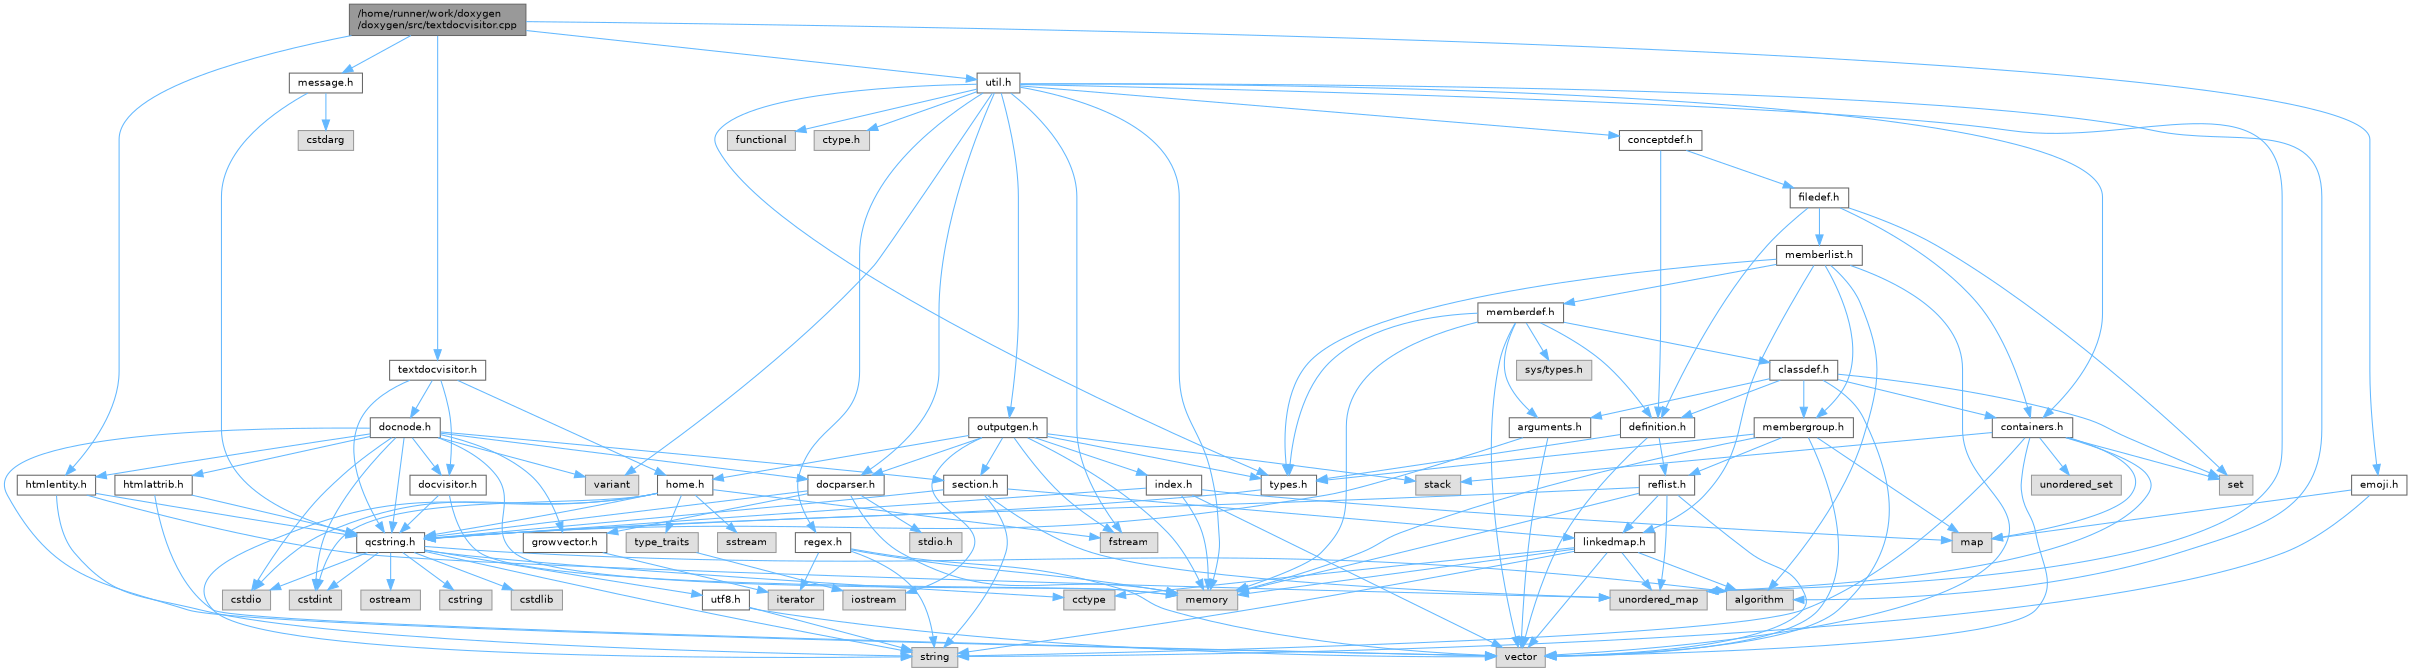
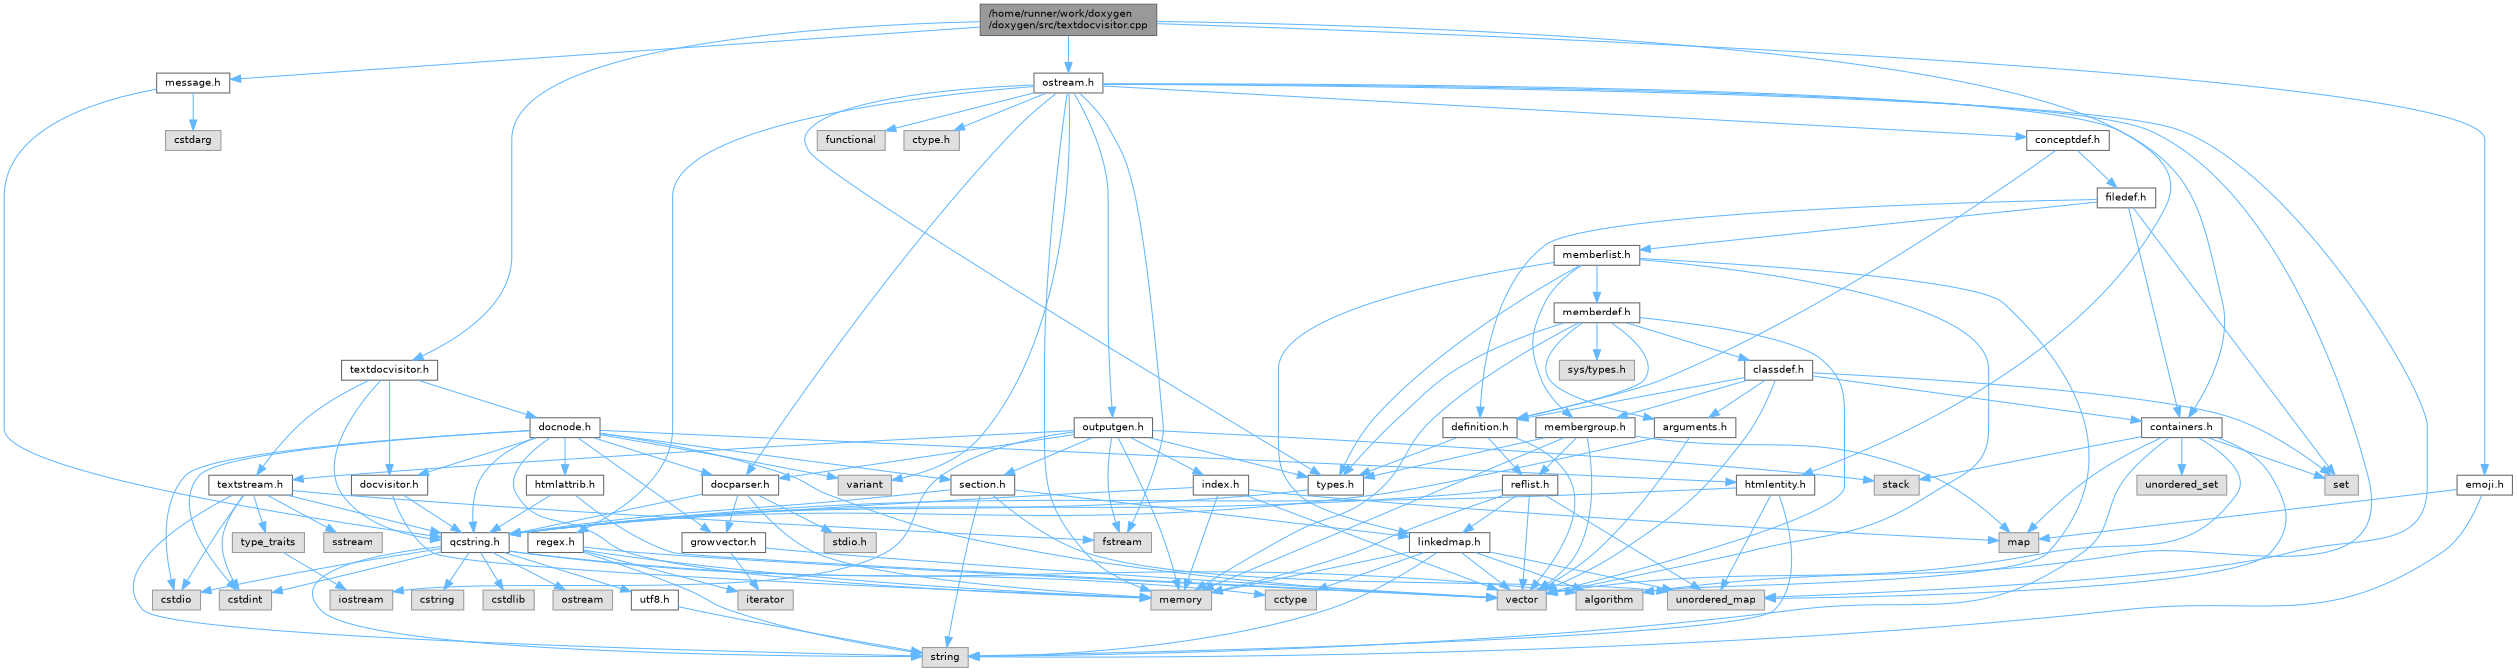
node "util.h": label "util.h" -> "ostream.h"
node "home.h": label "home.h" -> "textstream.h"
edge "utf8.h" -> "vector": now "growvector.h" -> "vector"
